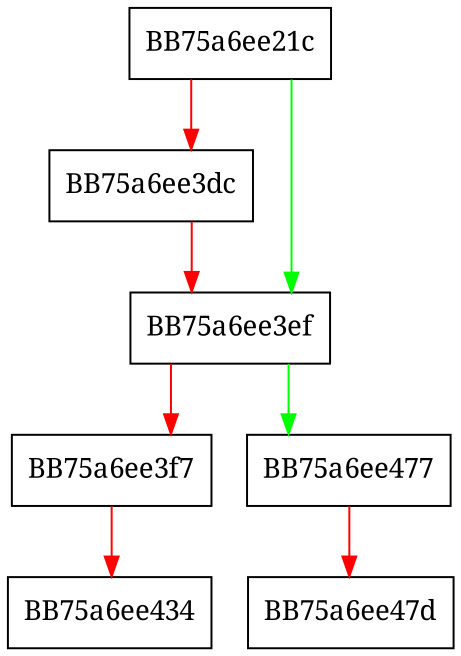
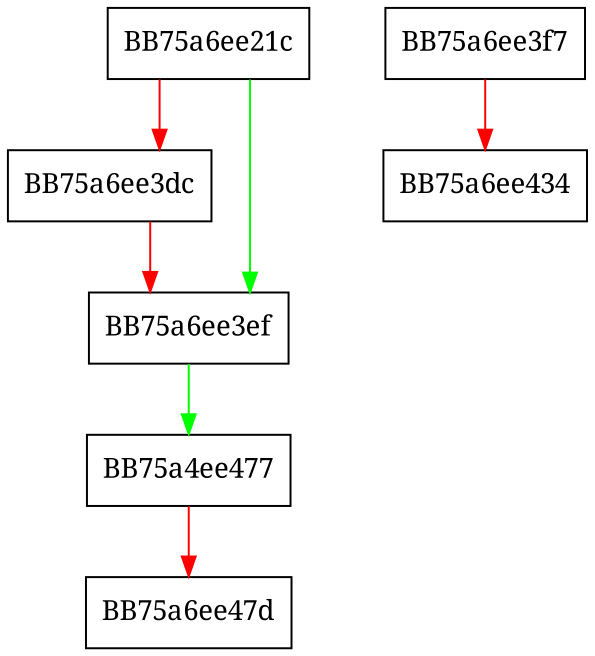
edge "BB75a6ee3ef" -> "BB75a6ee3f7": removed
node "BB75a6ee477": label "BB75a6ee477" -> "BB75a4ee477"
